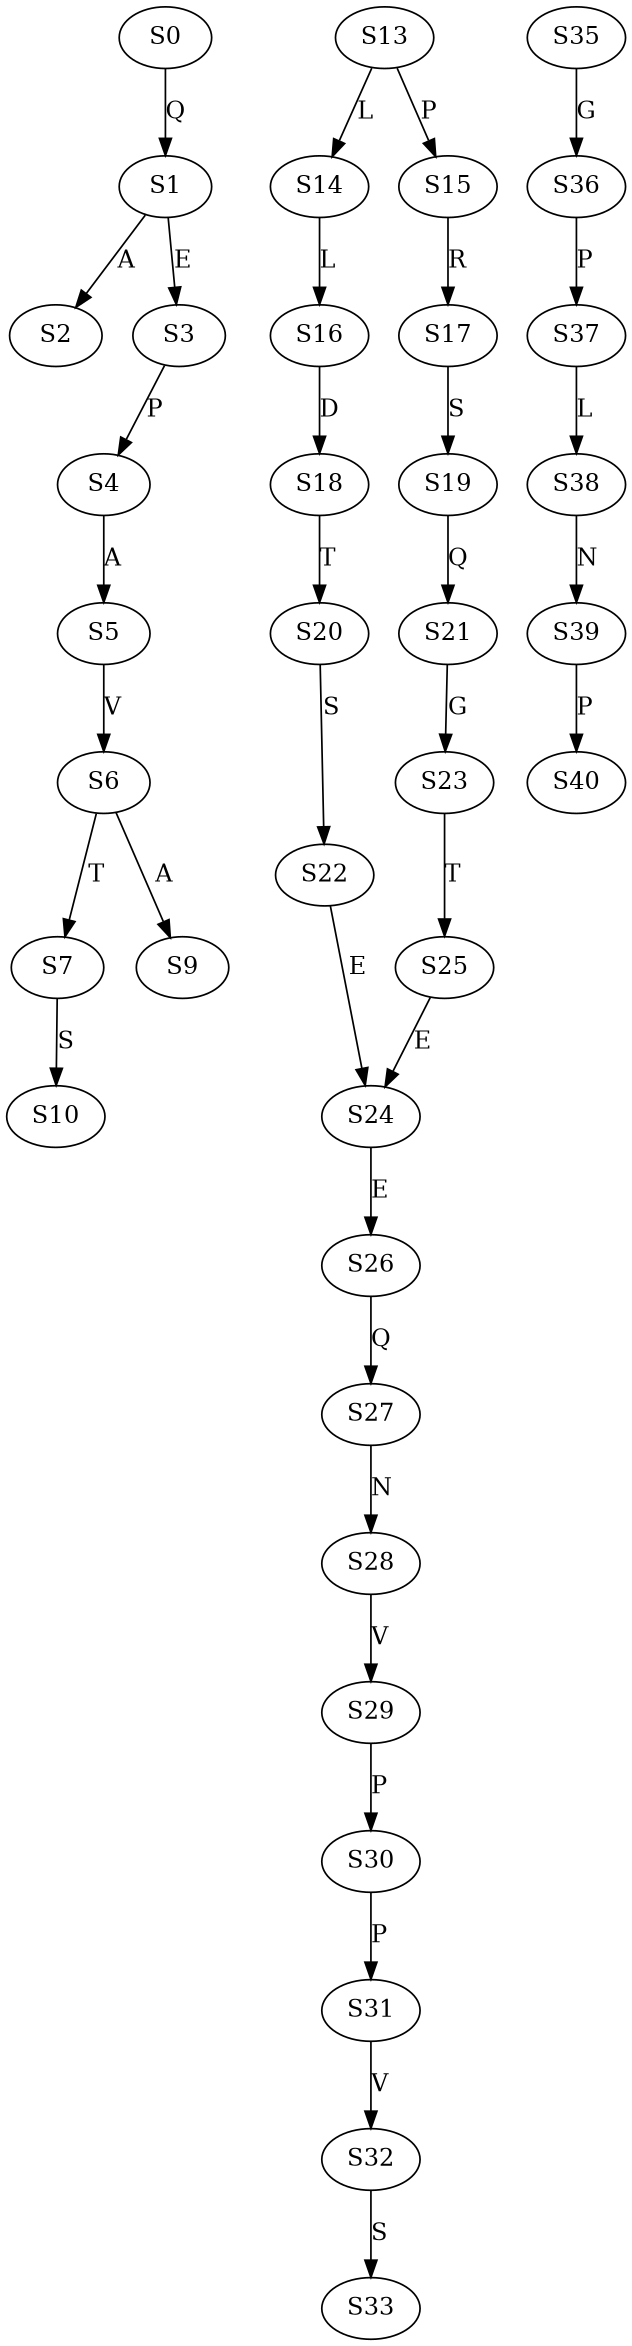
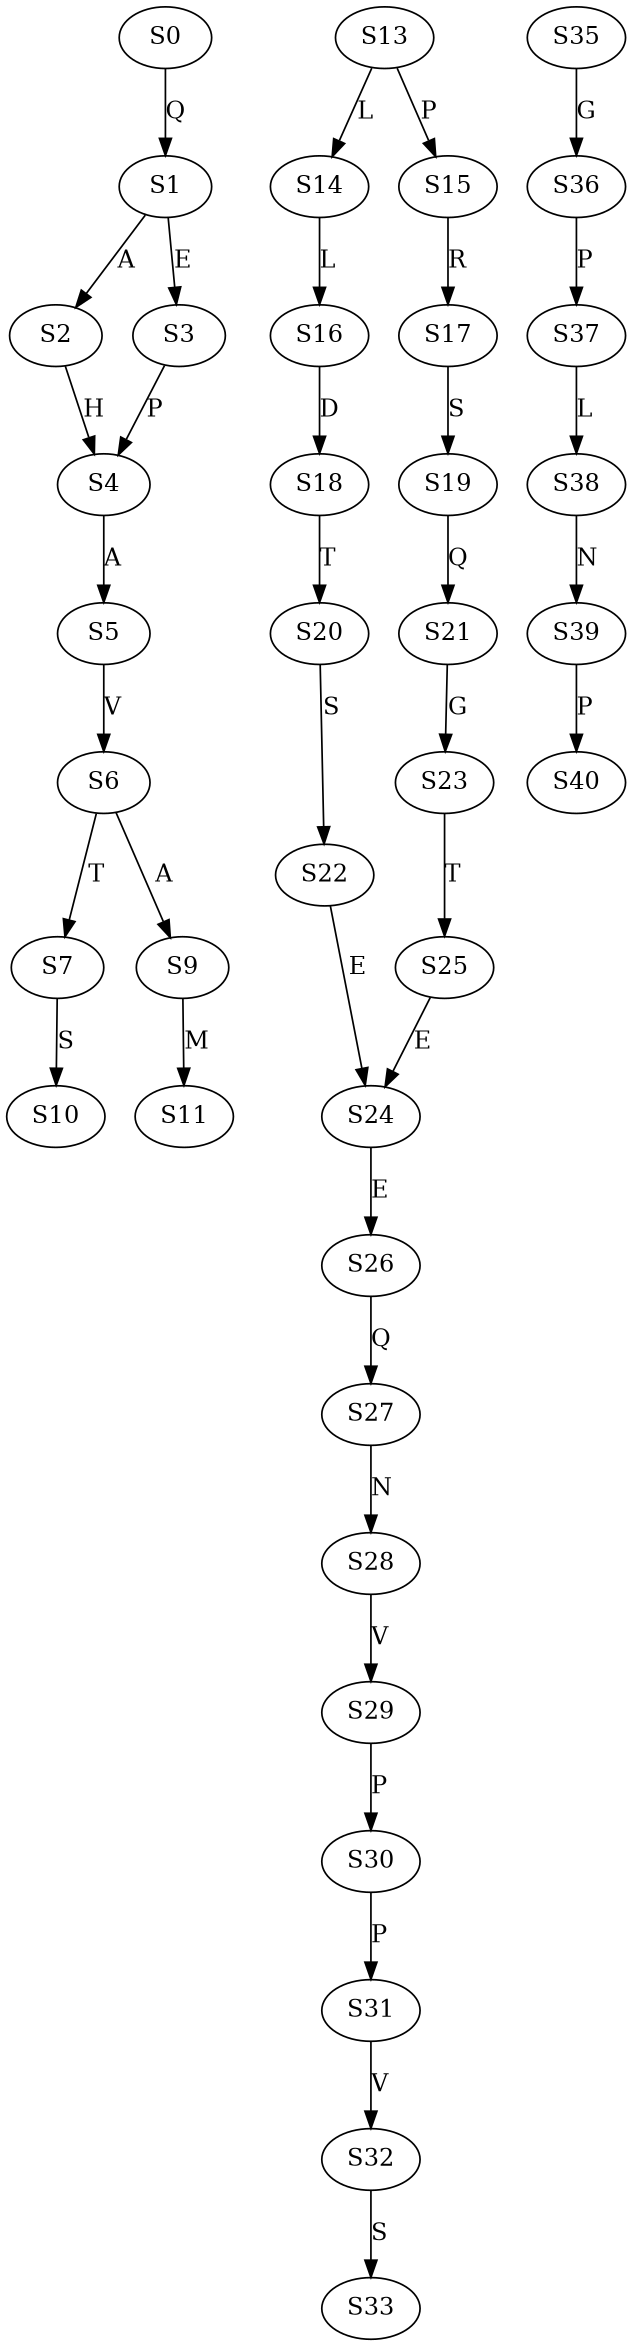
edge "S2" -> "S4": added, label "H"
node "S11": added
